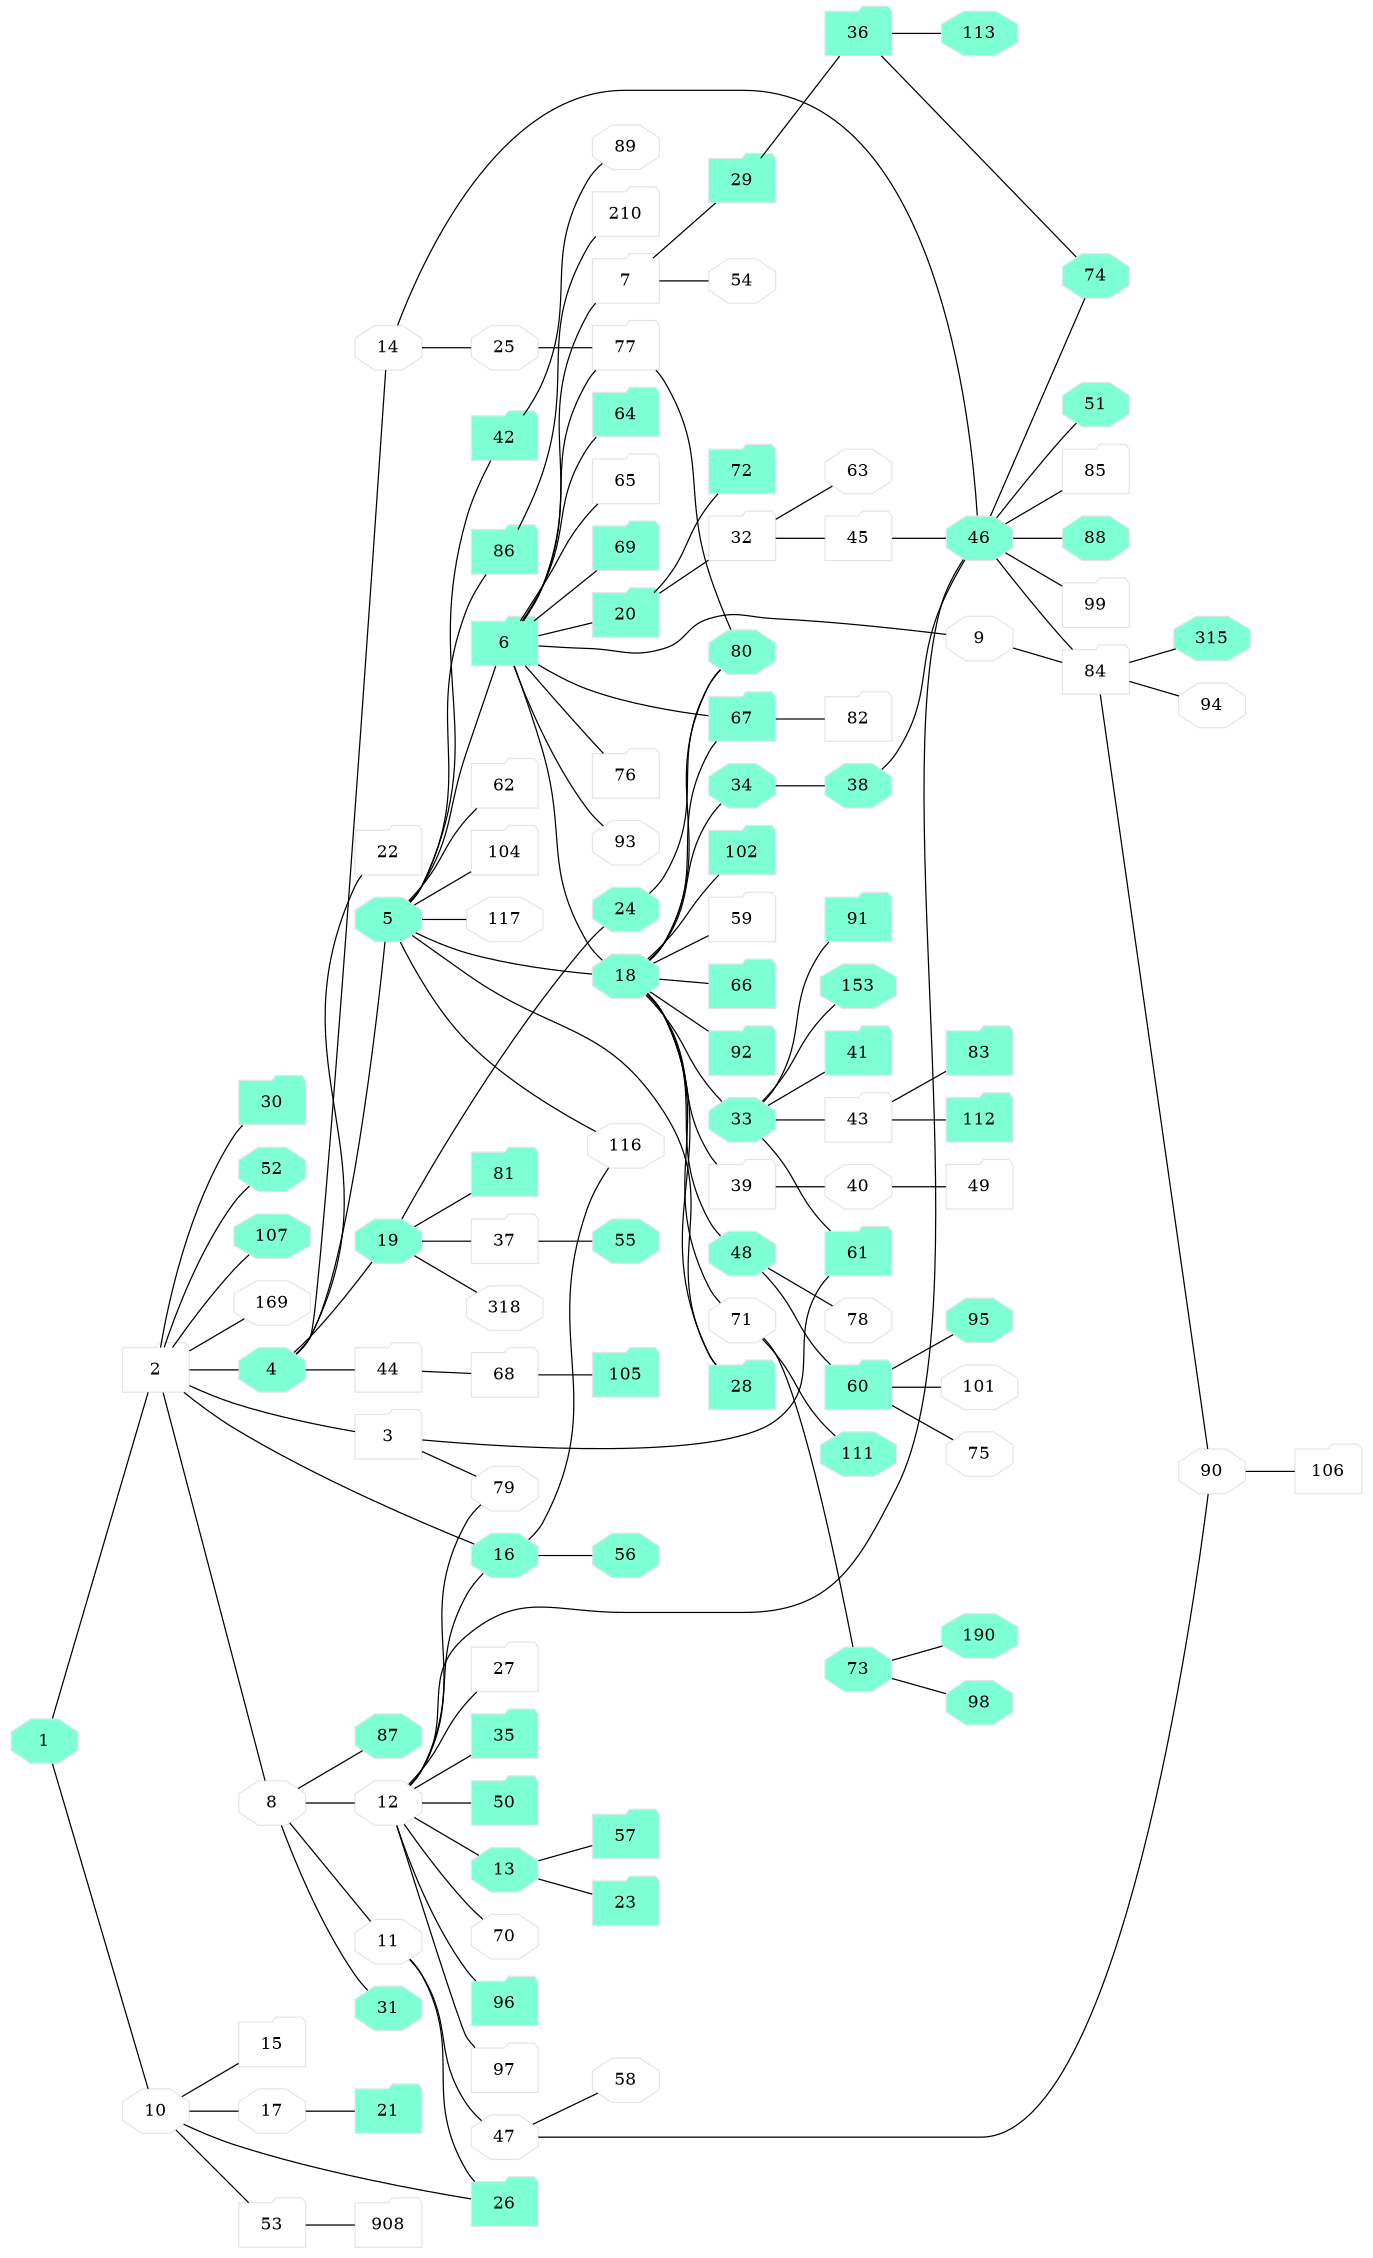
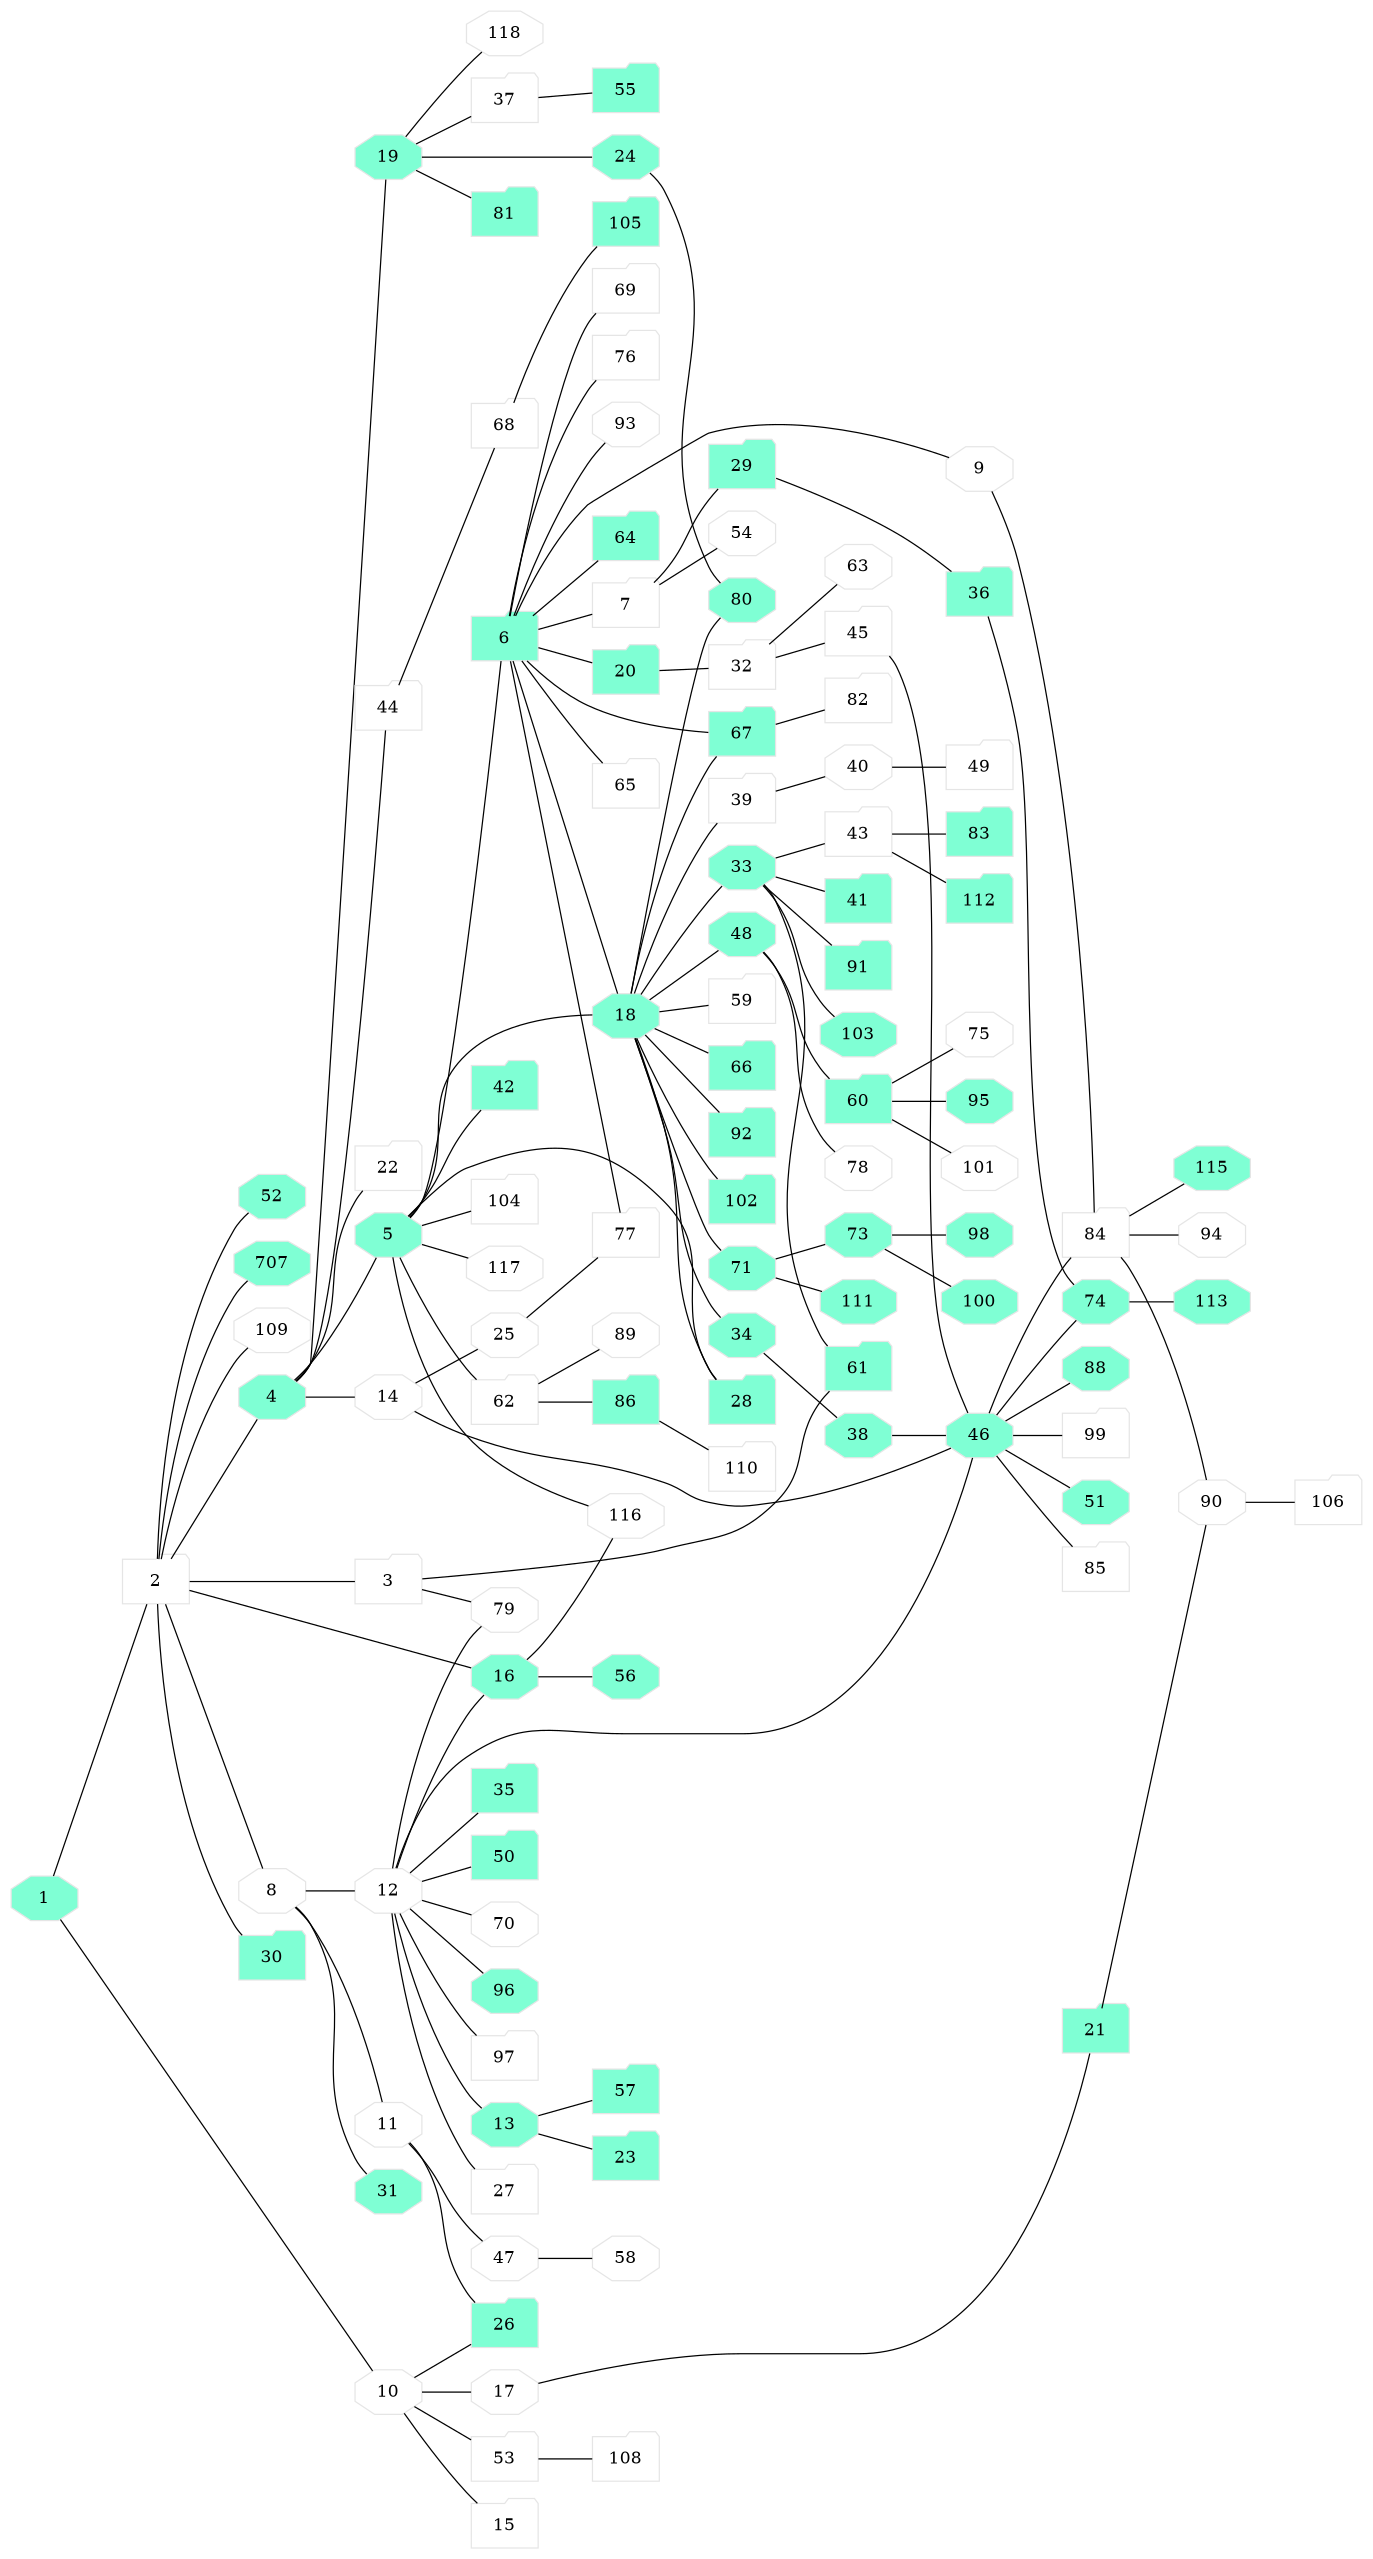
edge "36" -- "113": now "74" -- "113"
node "210": label "210" -> "110"
edge "89" -- "42": now "89" -- "62"
node "72": removed
edge "77" -- "80": removed
node "69": fillcolor aquamarine -> white
node "315": label "315" -> "115"
edge "86" -- "5": now "86" -- "62"
node "153": label "153" -> "103"
node "107": label "107" -> "707"
node "55": shape octagon -> folder
node "169": label "169" -> "109"
node "318": label "318" -> "118"
node "71": fillcolor white -> aquamarine
node "190": label "190" -> "100"
node "87": removed
node "96": shape folder -> octagon
edge "90" -- "47": now "90" -- "21"
node "908": label "908" -> "108"
